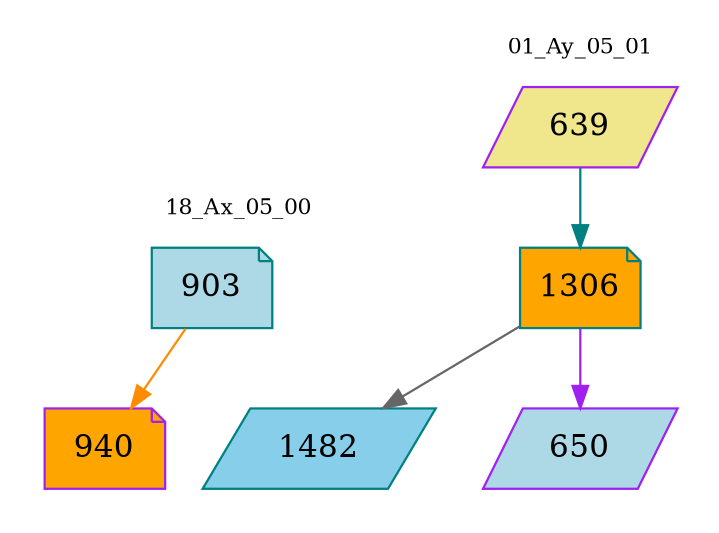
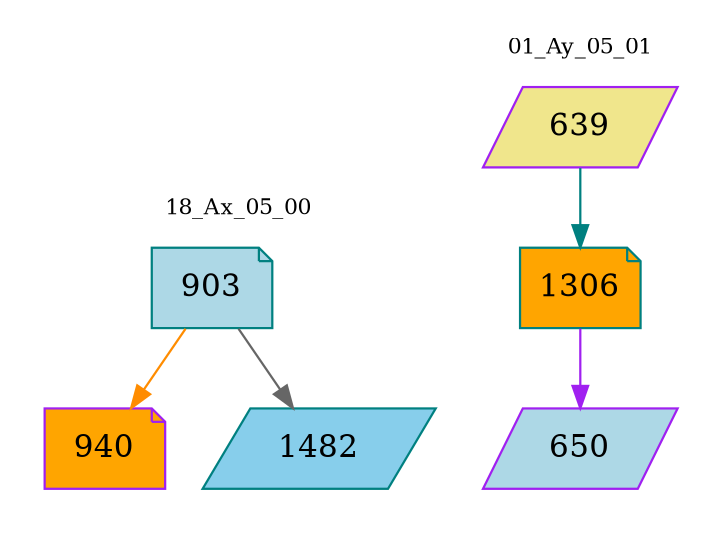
edge "1306" -> "1482": now "903" -> "1482"
